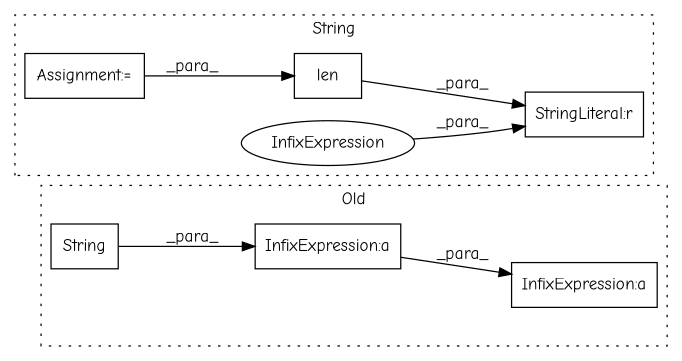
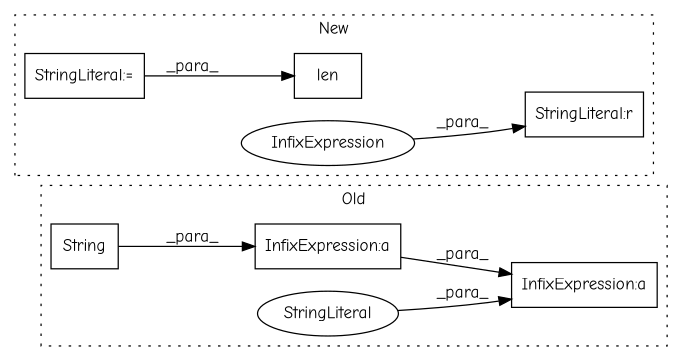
cluster "String": label "String" -> "New"
node "Assignment:=": label "Assignment:=" -> "StringLiteral:="
edge "len" -> "StringLiteral:r": removed, label "_para_"
node "StringLiteral": added
